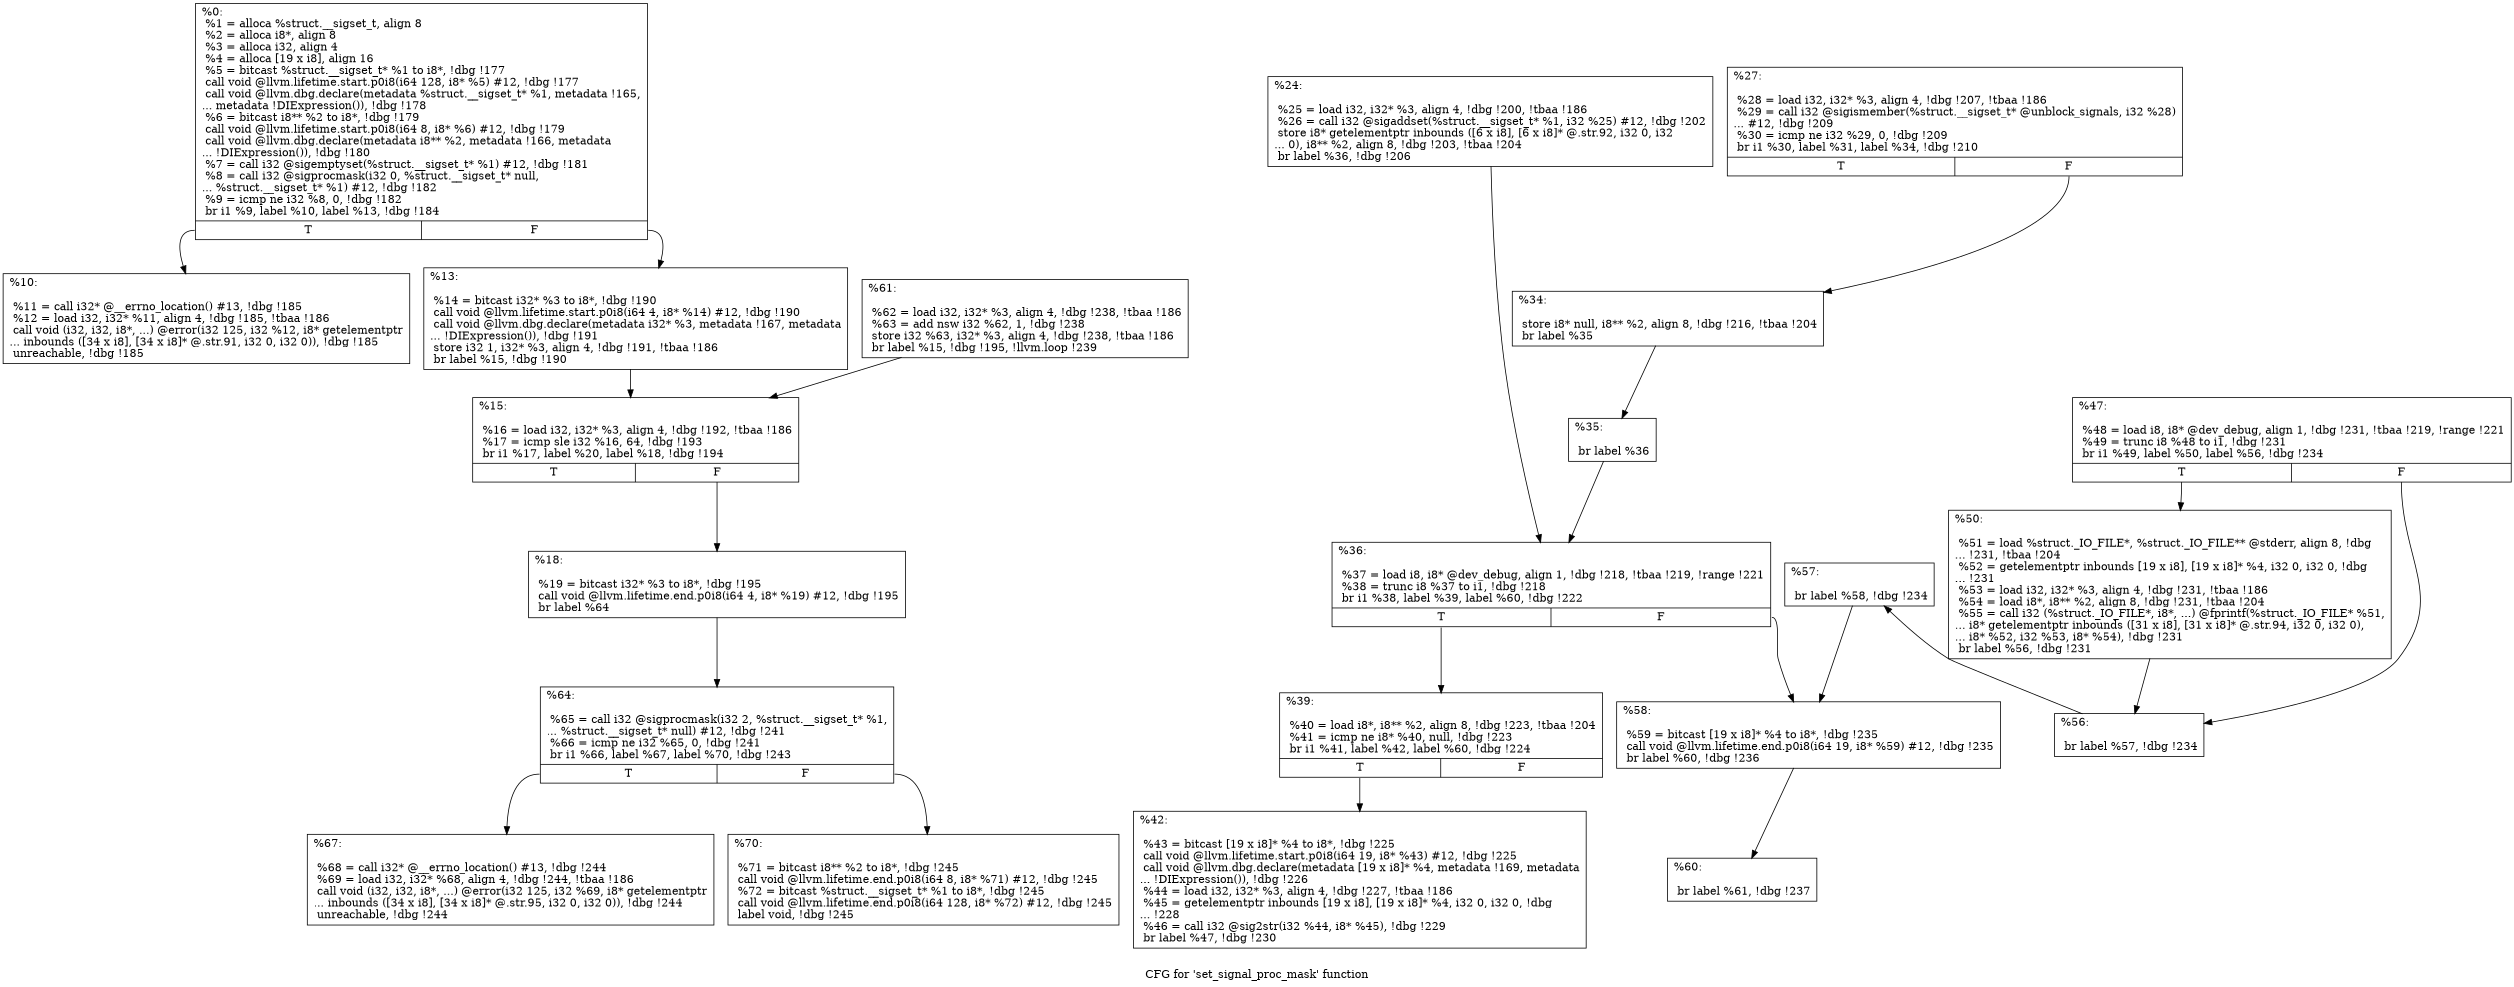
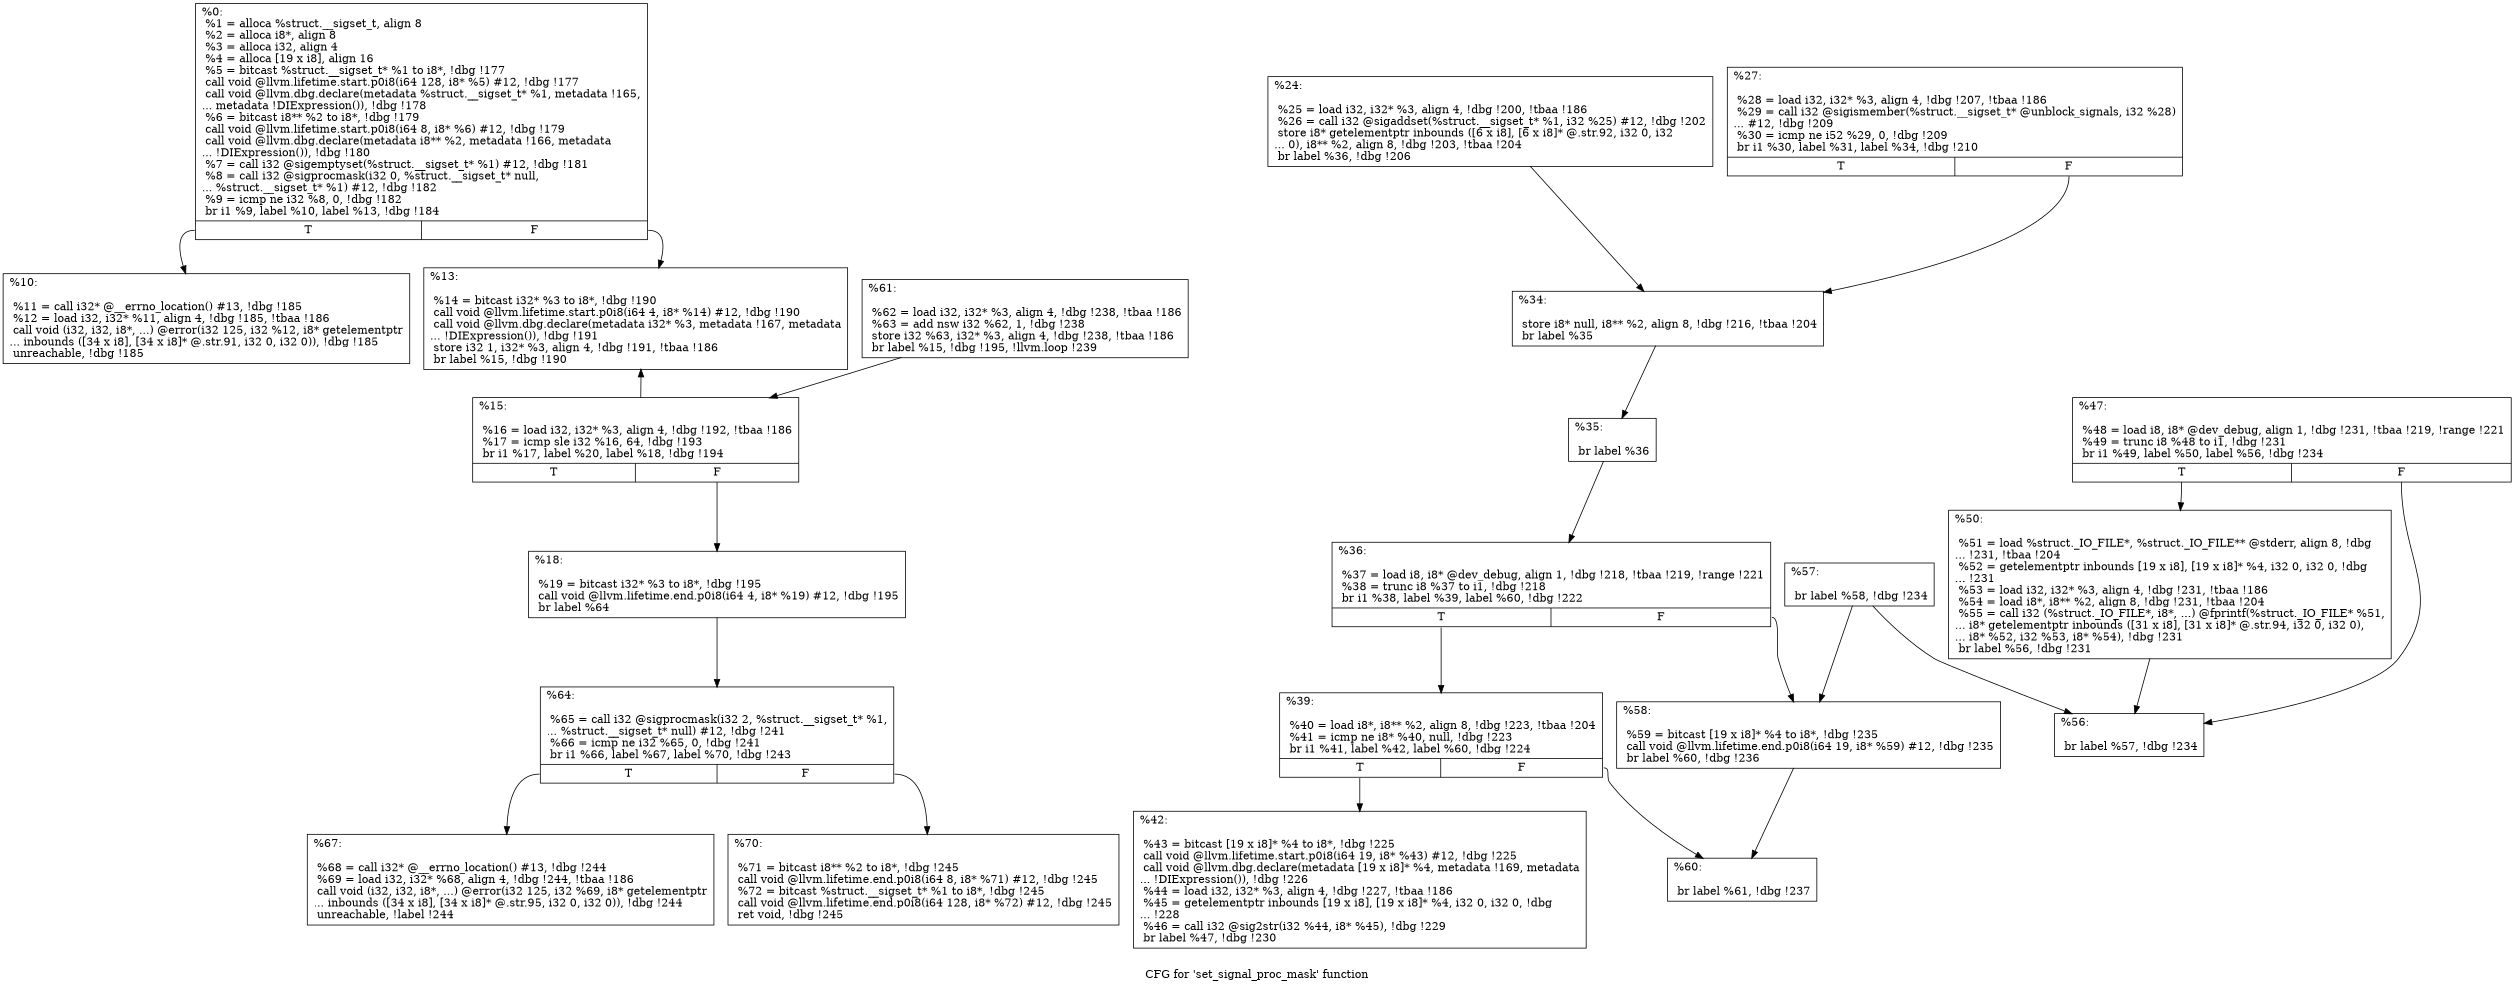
node "%27:": text "%30 = icmp ne i32 %29, 0, !dbg !209" -> "%30 = icmp ne i52 %29, 0, !dbg !209"
edge "%24:" -> "%36:": now "%24:" -> "%34:"
edge "%13:" -> "%15:": reversed
edge "%56:" -> "%57:": reversed
edge "%39:" -> "%60:": added
node "%67:": text "unreachable, !dbg !244" -> "unreachable, !label !244"
node "%70:": text "label void, !dbg !245" -> "ret void, !dbg !245"
